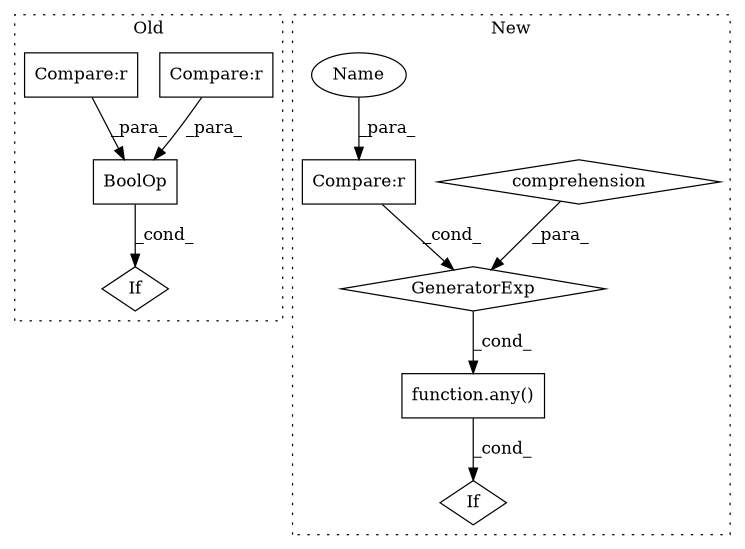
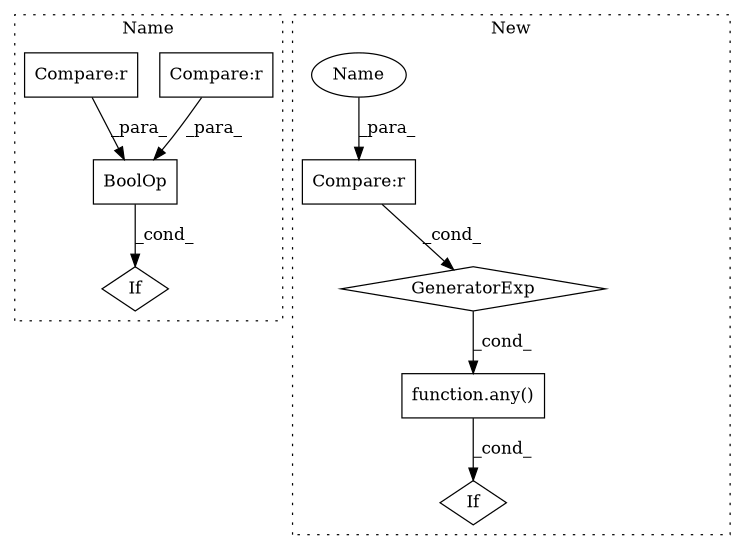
cluster "Old": label "Old" -> "Name"
node "comprehension": removed
